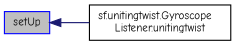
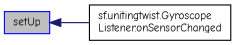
node "sf.unitingtwist.Gyroscope Listener.unitingtwist": label "sf.unitingtwist.Gyroscope Listener.unitingtwist" -> "sf.unitingtwist.Gyroscope Listener.onSensorChanged"
